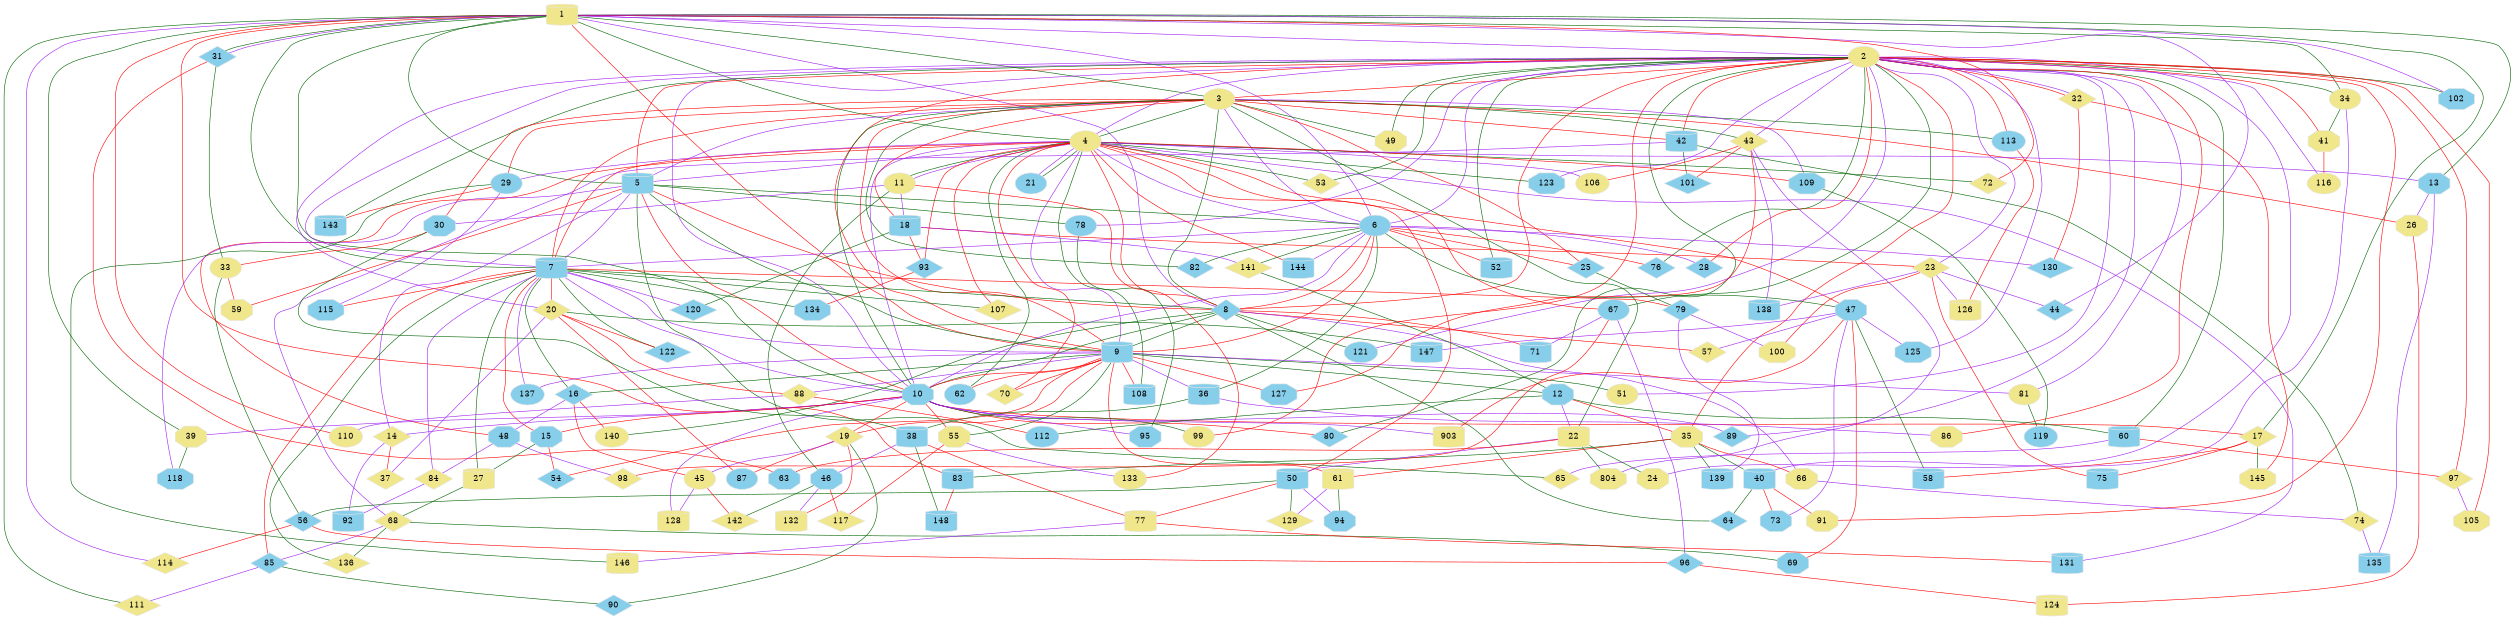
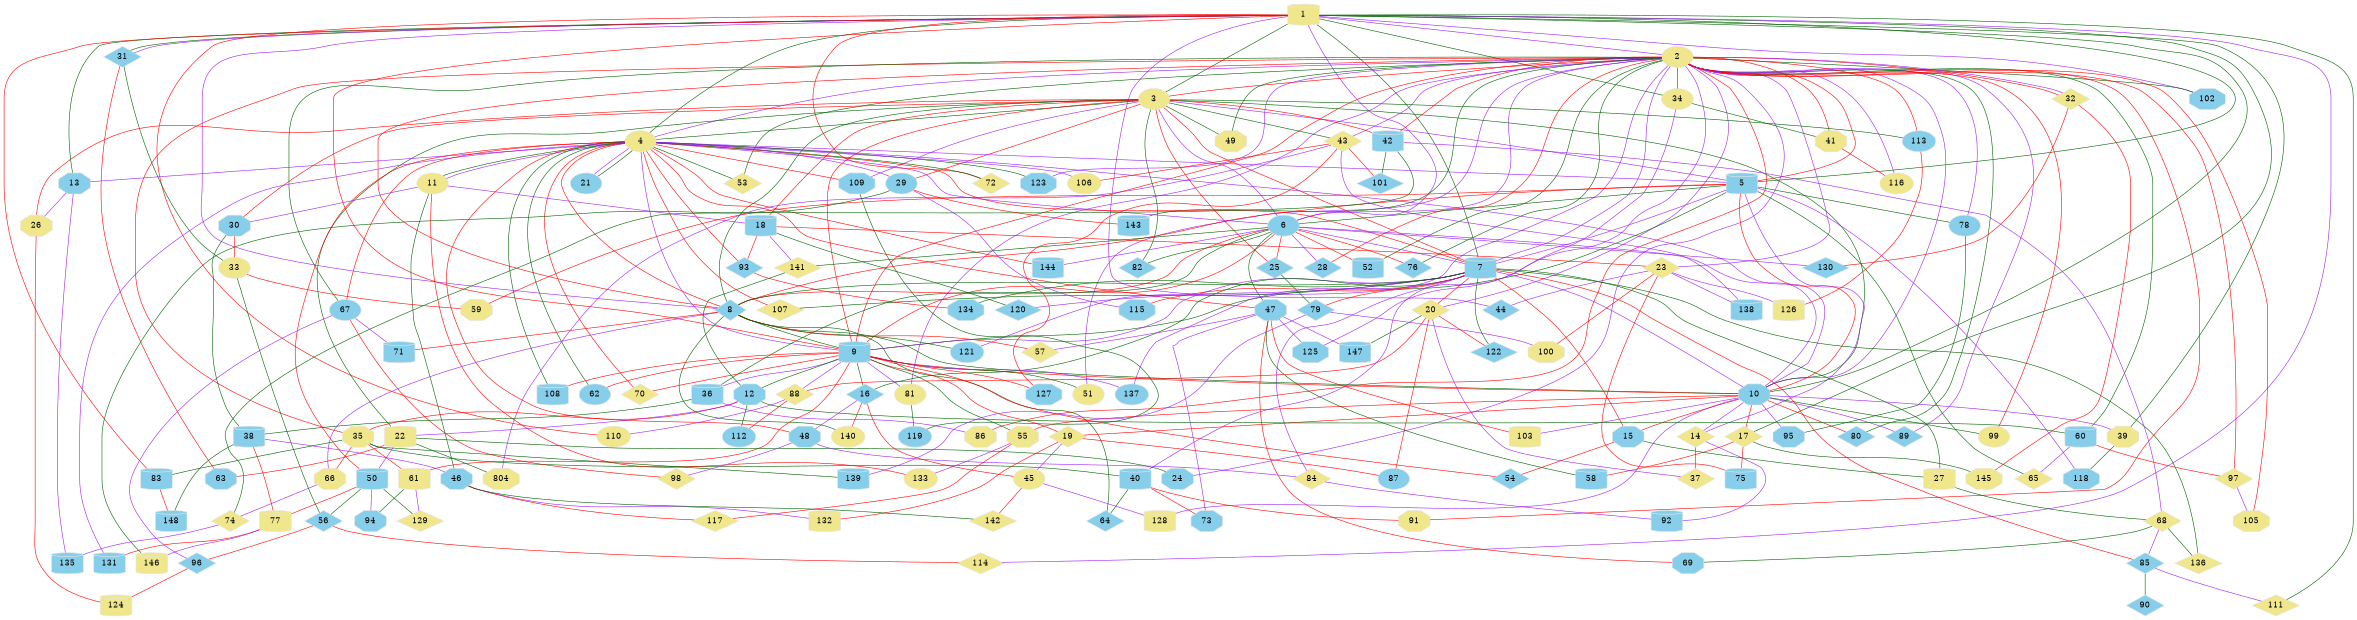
node "903": label "903" -> "103"
node "24": fillcolor khaki -> skyblue
edge "19" -- "90": removed
